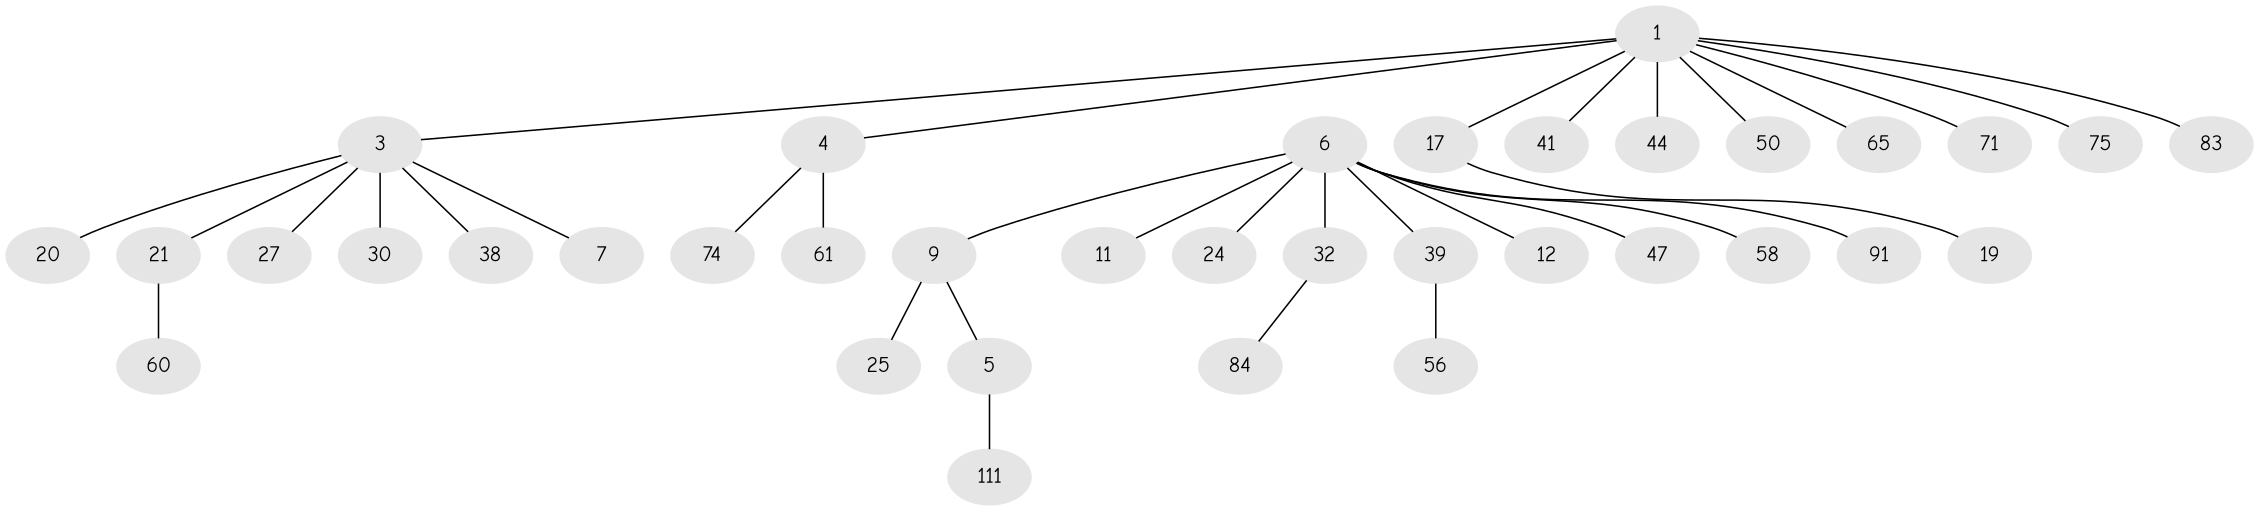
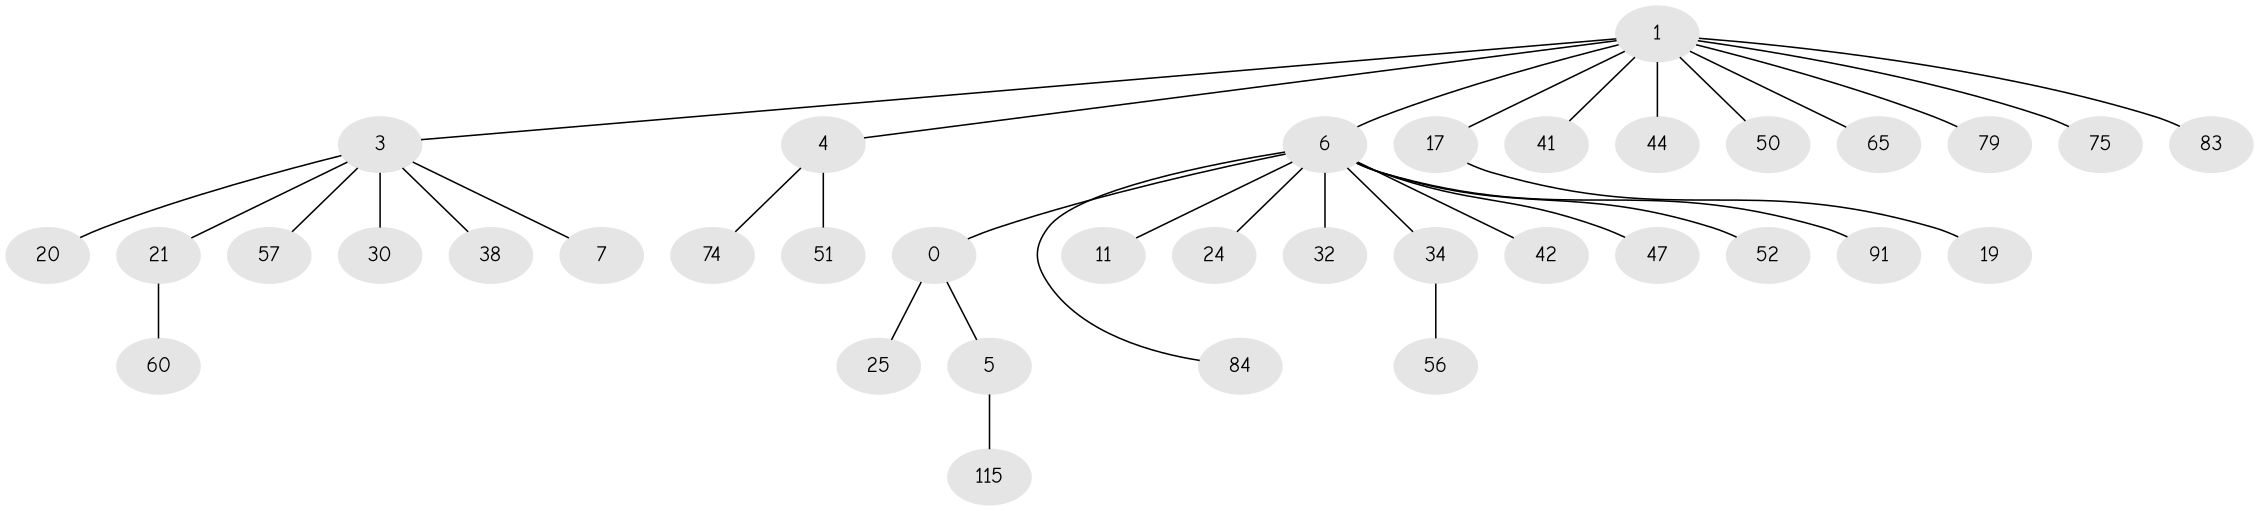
edge "1" -- "6": added
node "71": label "71" -> "79"
node "27": label "27" -> "57"
node "61": label "61" -> "51"
node "9": label "9" -> "0"
node "39": label "39" -> "34"
node "12": label "12" -> "42"
node "58": label "58" -> "52"
edge "32" -- "84": now "6" -- "84"
node "111": label "111" -> "115"
